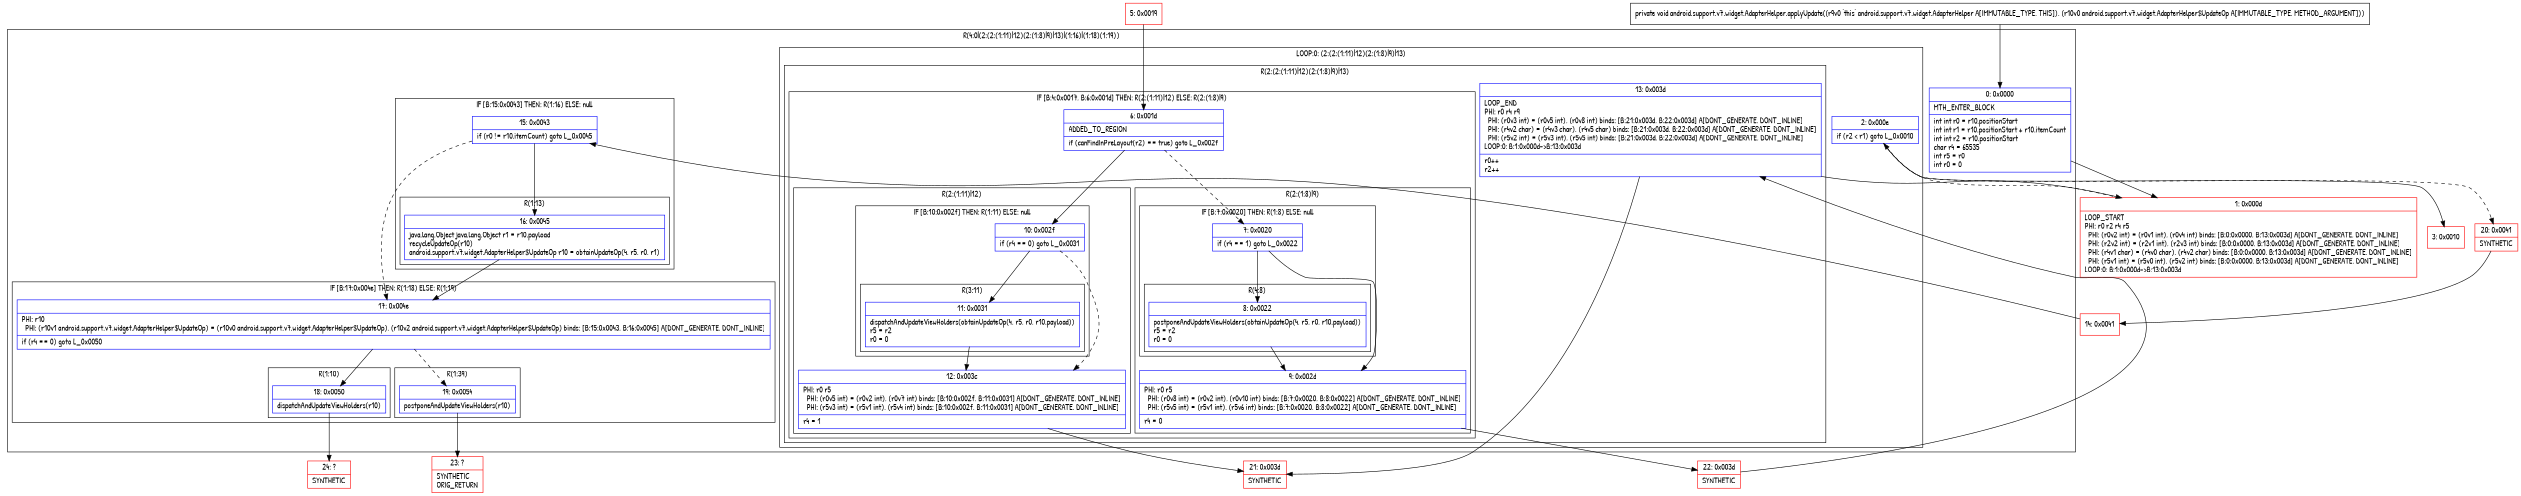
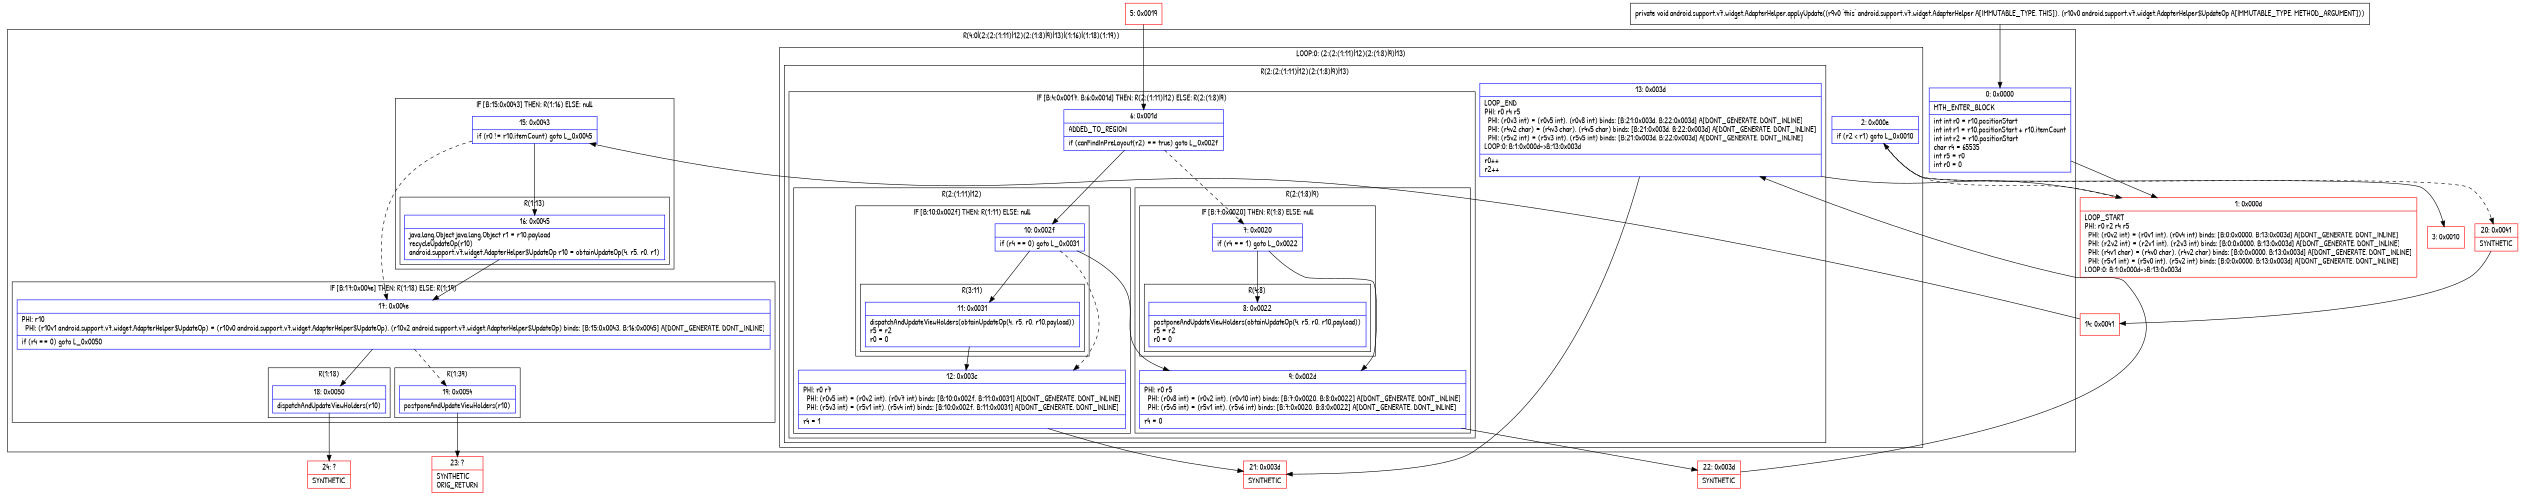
node "13: 0x003d": text "PHI: r0 r4 r9" -> "PHI: r0 r4 r5"
edge "8: 0x0022" -> "9: 0x002d": now "10: 0x002f" -> "9: 0x002d"
cluster "R(1:10)": label "R(1:10)" -> "R(1:18)"
node "12: 0x003c": text "PHI: r0 r5" -> "PHI: r0 r7"
